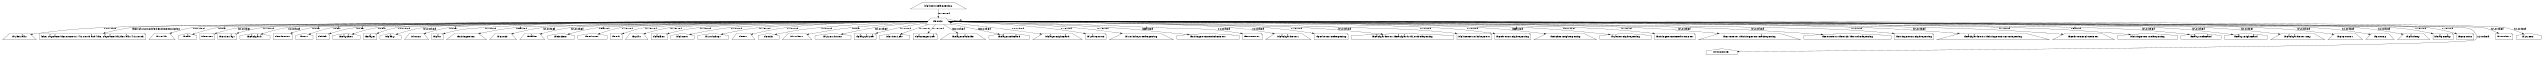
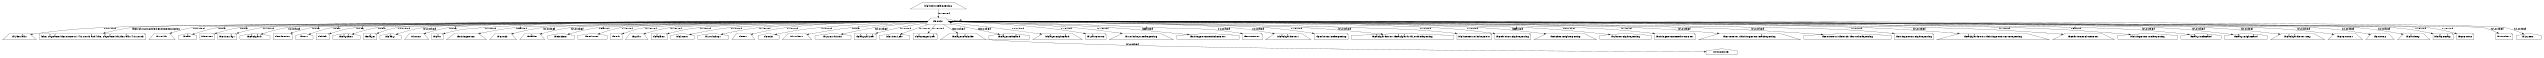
edge "idPorch1" -> "idHouse1": label "isSouthOf" -> "isNear"
edge "idPorch1" -> "idMomNote1": now "idPlayerBackside" -> "idMomNote1"
